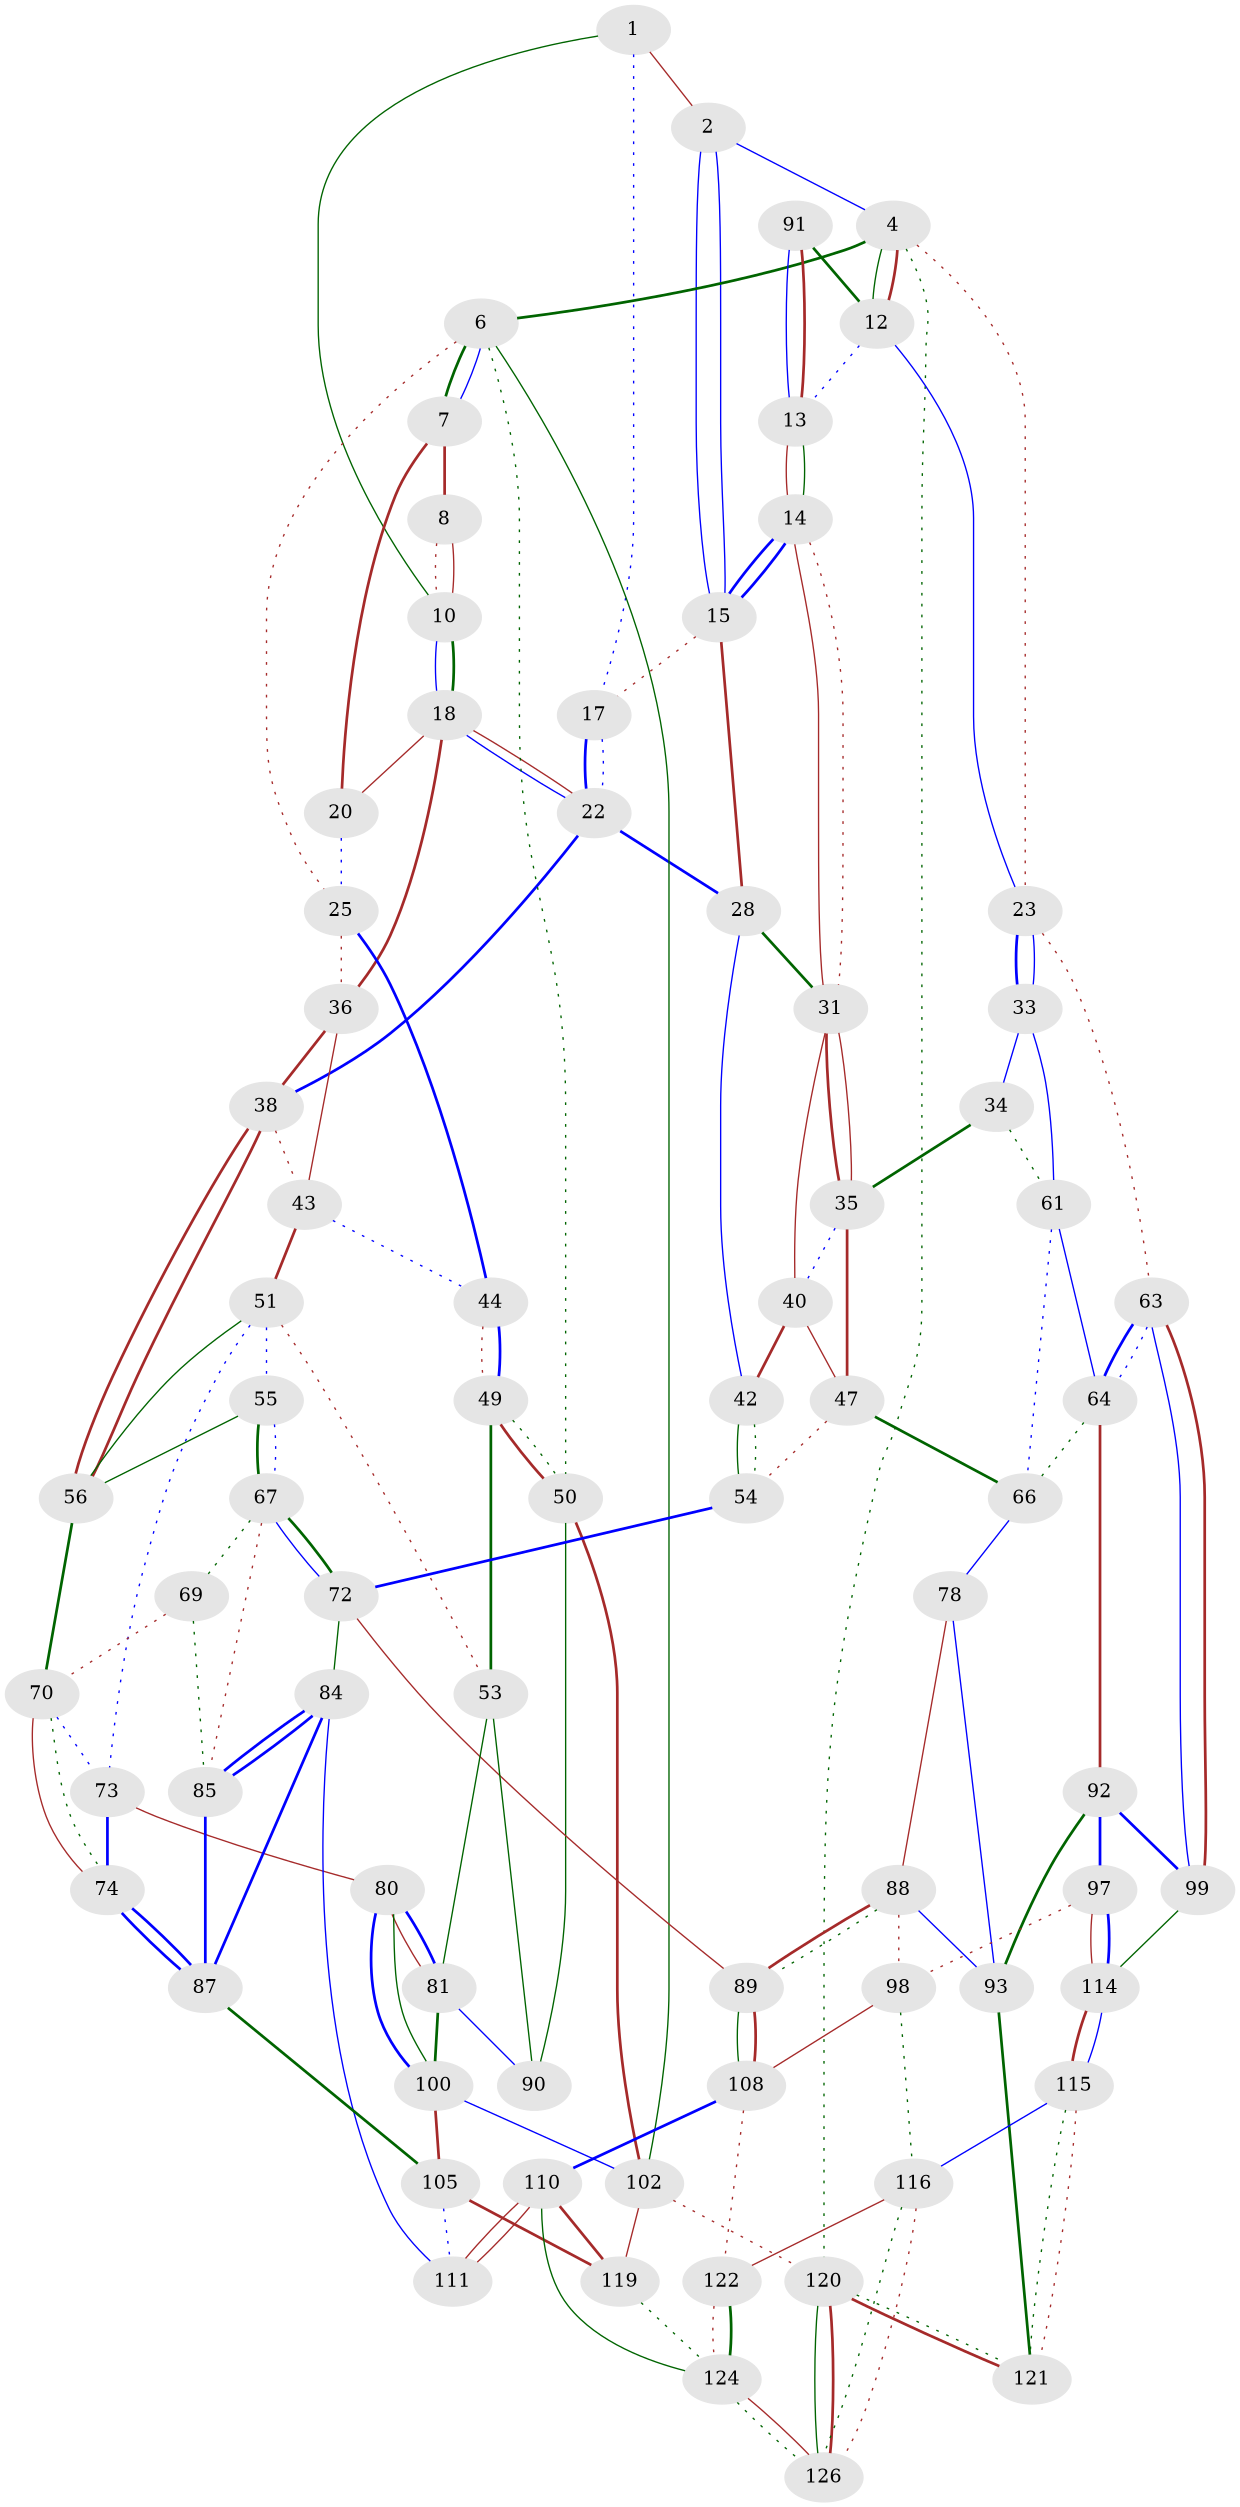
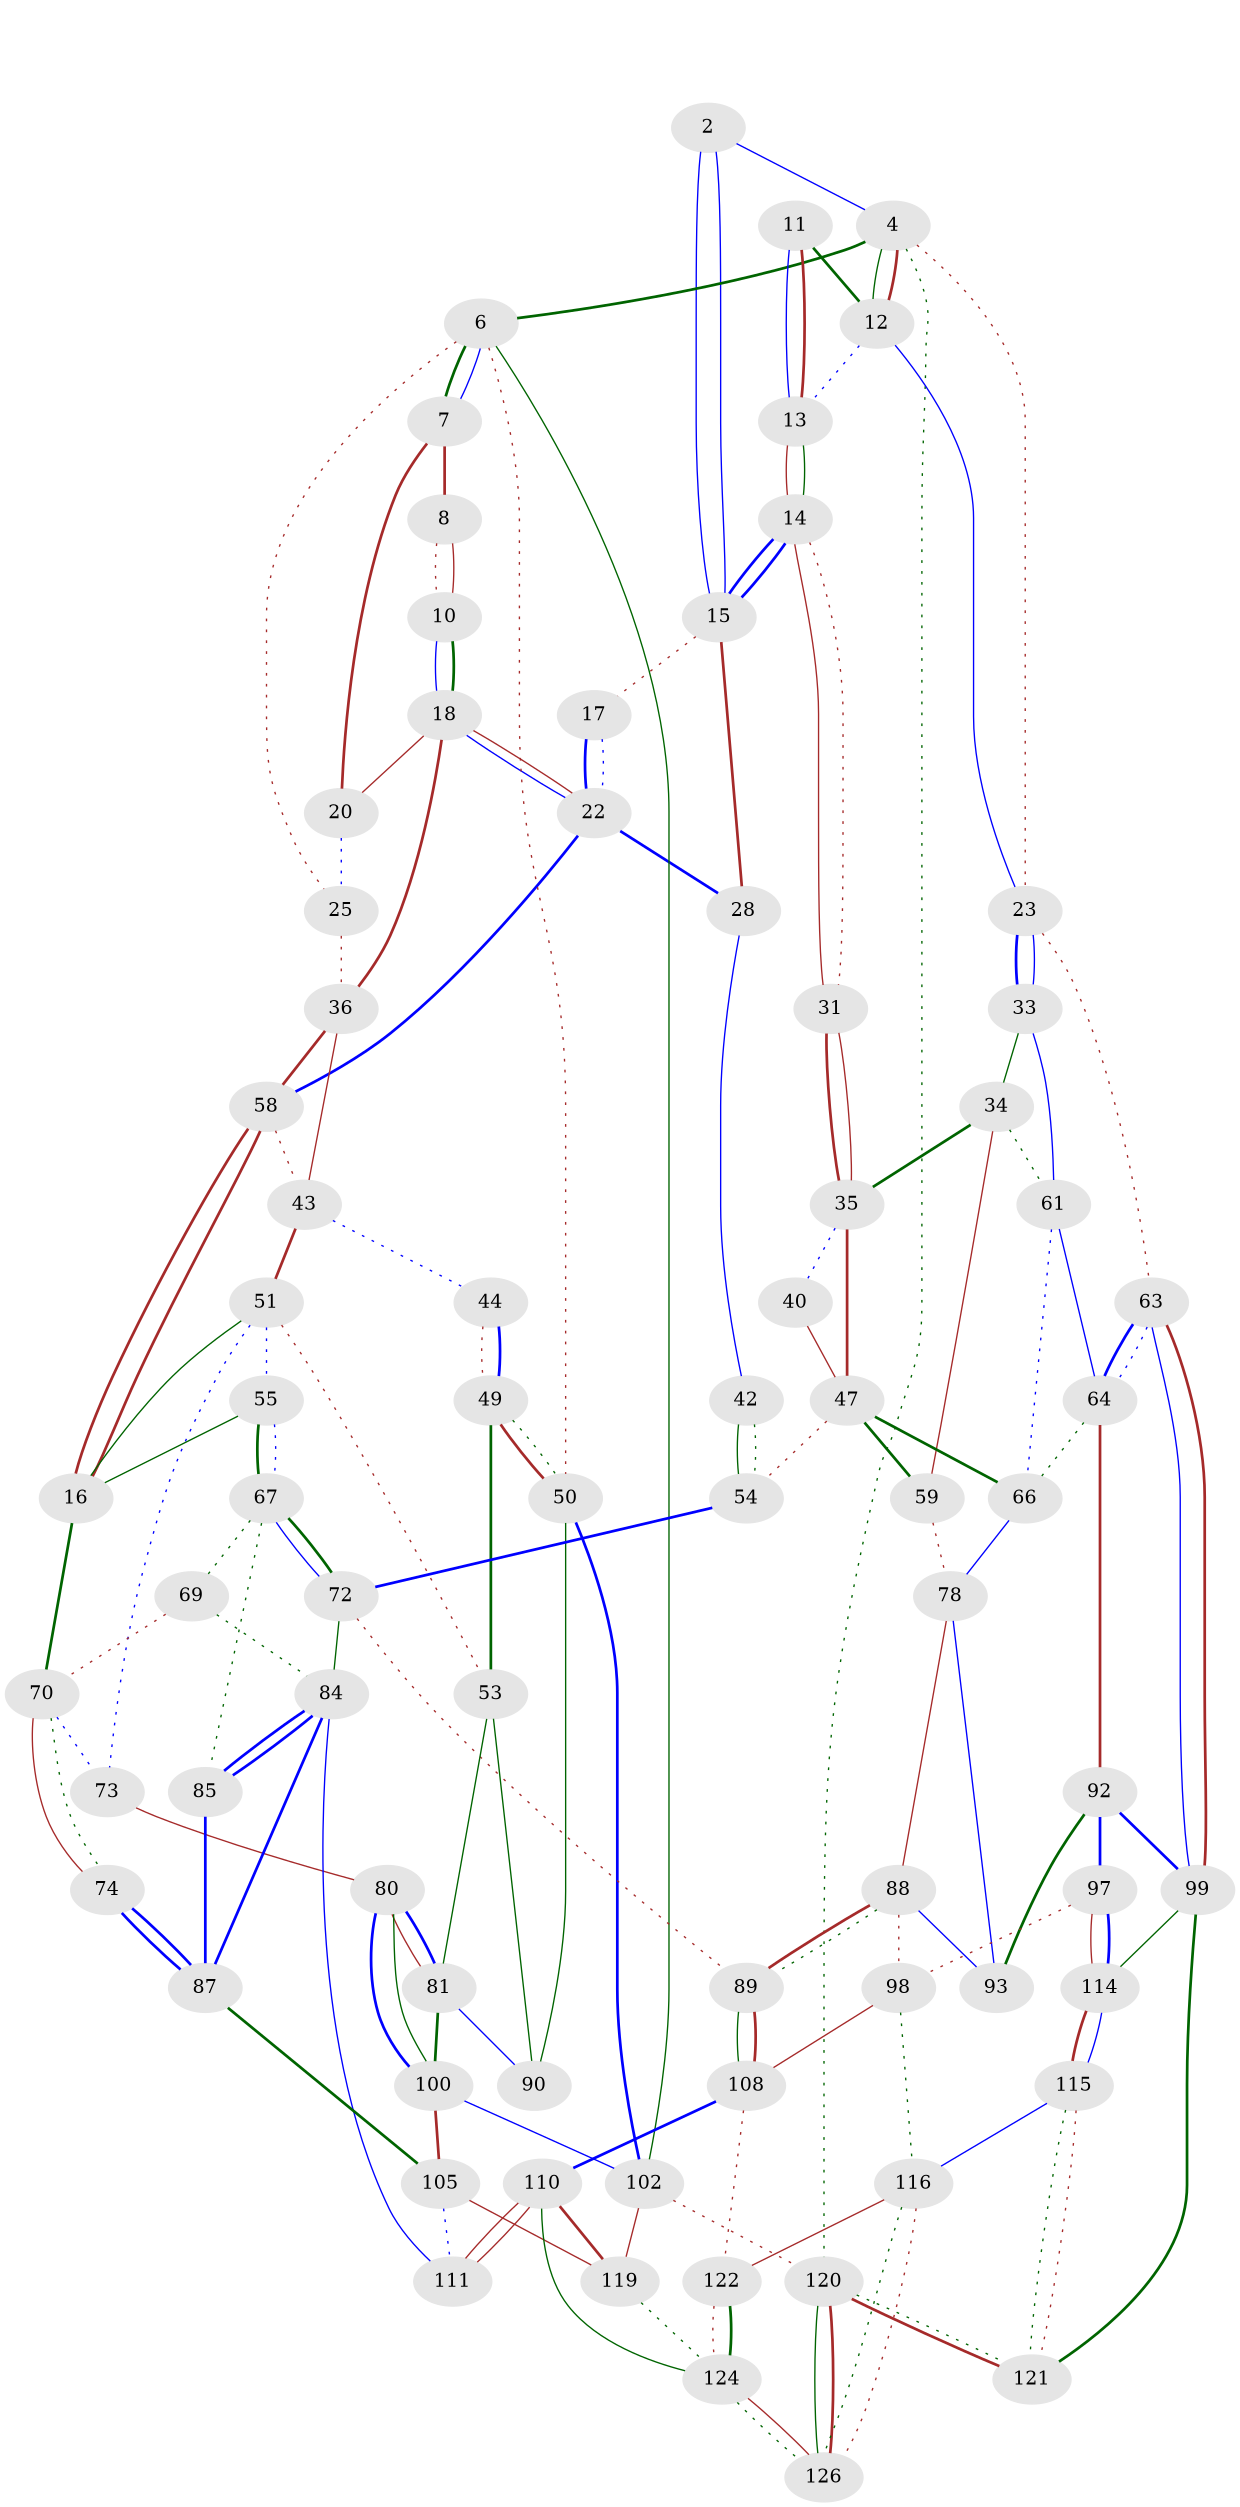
node "1": removed
node "91": label "91" -> "11"
edge "6" -- "50": color darkgreen -> brown
edge "28" -- "31": removed
edge "33" -- "34": color blue -> darkgreen
edge "25" -- "44": removed
node "38": label "38" -> "58"
edge "31" -- "40": removed
edge "40" -- "42": removed
node "56": label "56" -> "16"
node "59": added
edge "67" -- "85": color brown -> darkgreen
edge "69" -- "85": now "69" -- "84"
edge "72" -- "89": style solid -> dotted
edge "50" -- "102": color brown -> blue
edge "73" -- "74": removed
edge "93" -- "121": now "99" -- "121"
edge "105" -- "119": style bold -> solid
